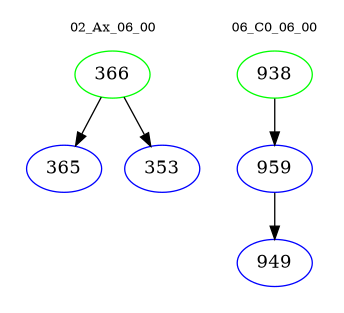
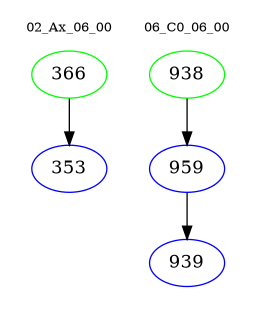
node "365": removed
node "949": label "949" -> "939"
